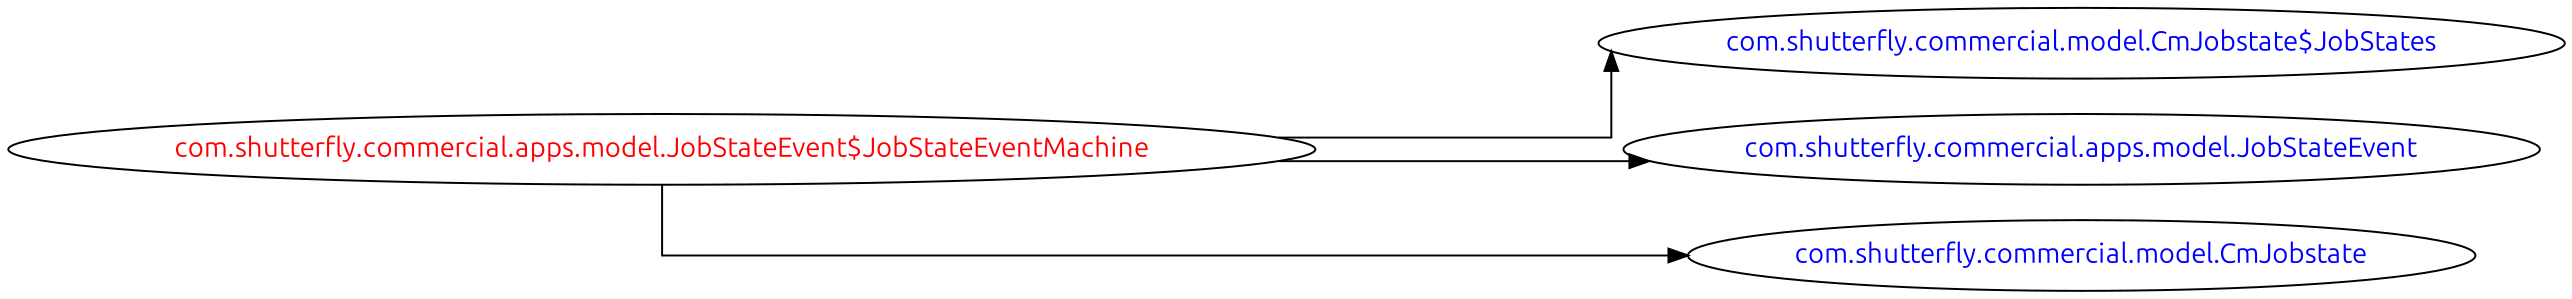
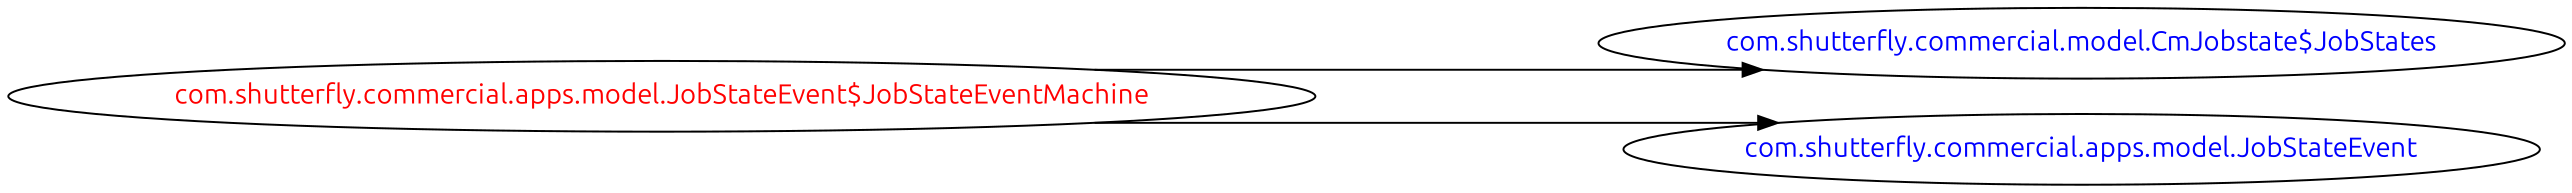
node "com.shutterfly.commercial.model.CmJobstate": removed
